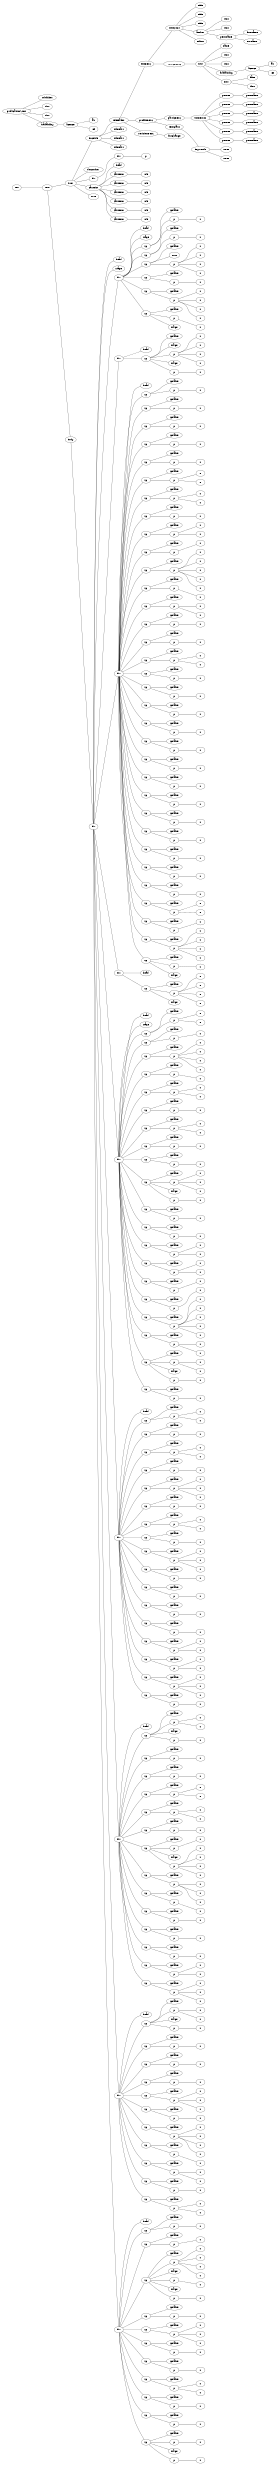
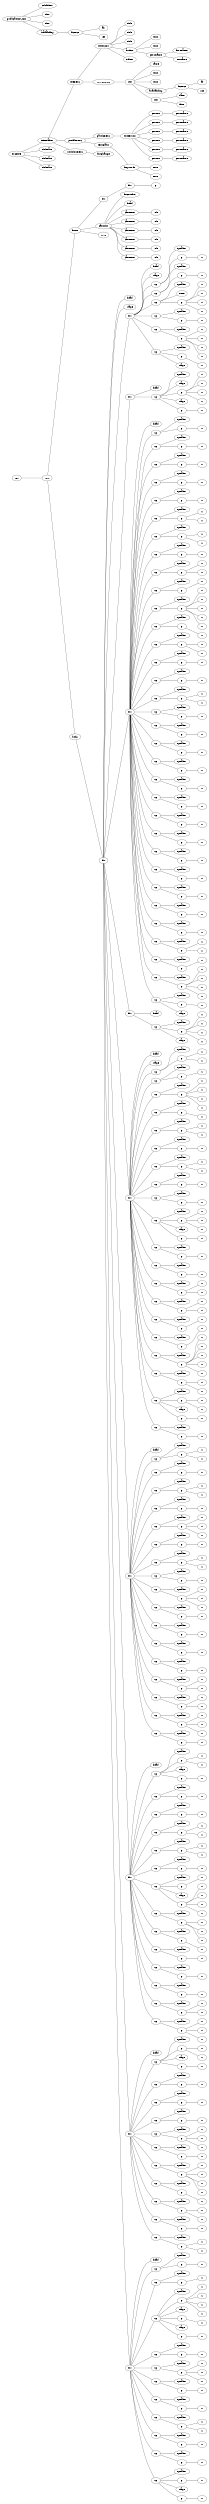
edge "docTitle" -- "front": removed
edge "docAuthor" -- "front": now "docAuthor" -- "castList"
